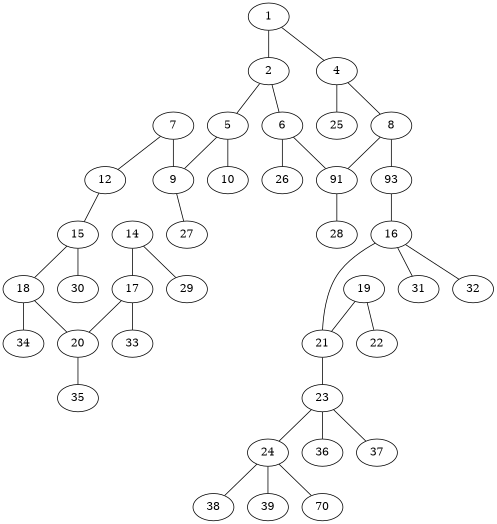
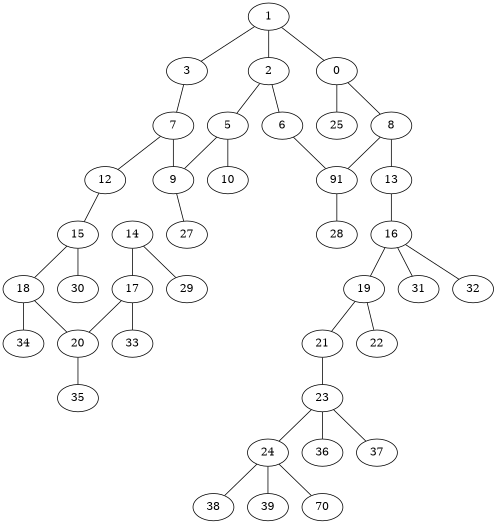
node "3": added
node "4": label "4" -> "0"
node "26": removed
node "93": label "93" -> "13"
edge "16" -- "21": now "16" -- "19"
